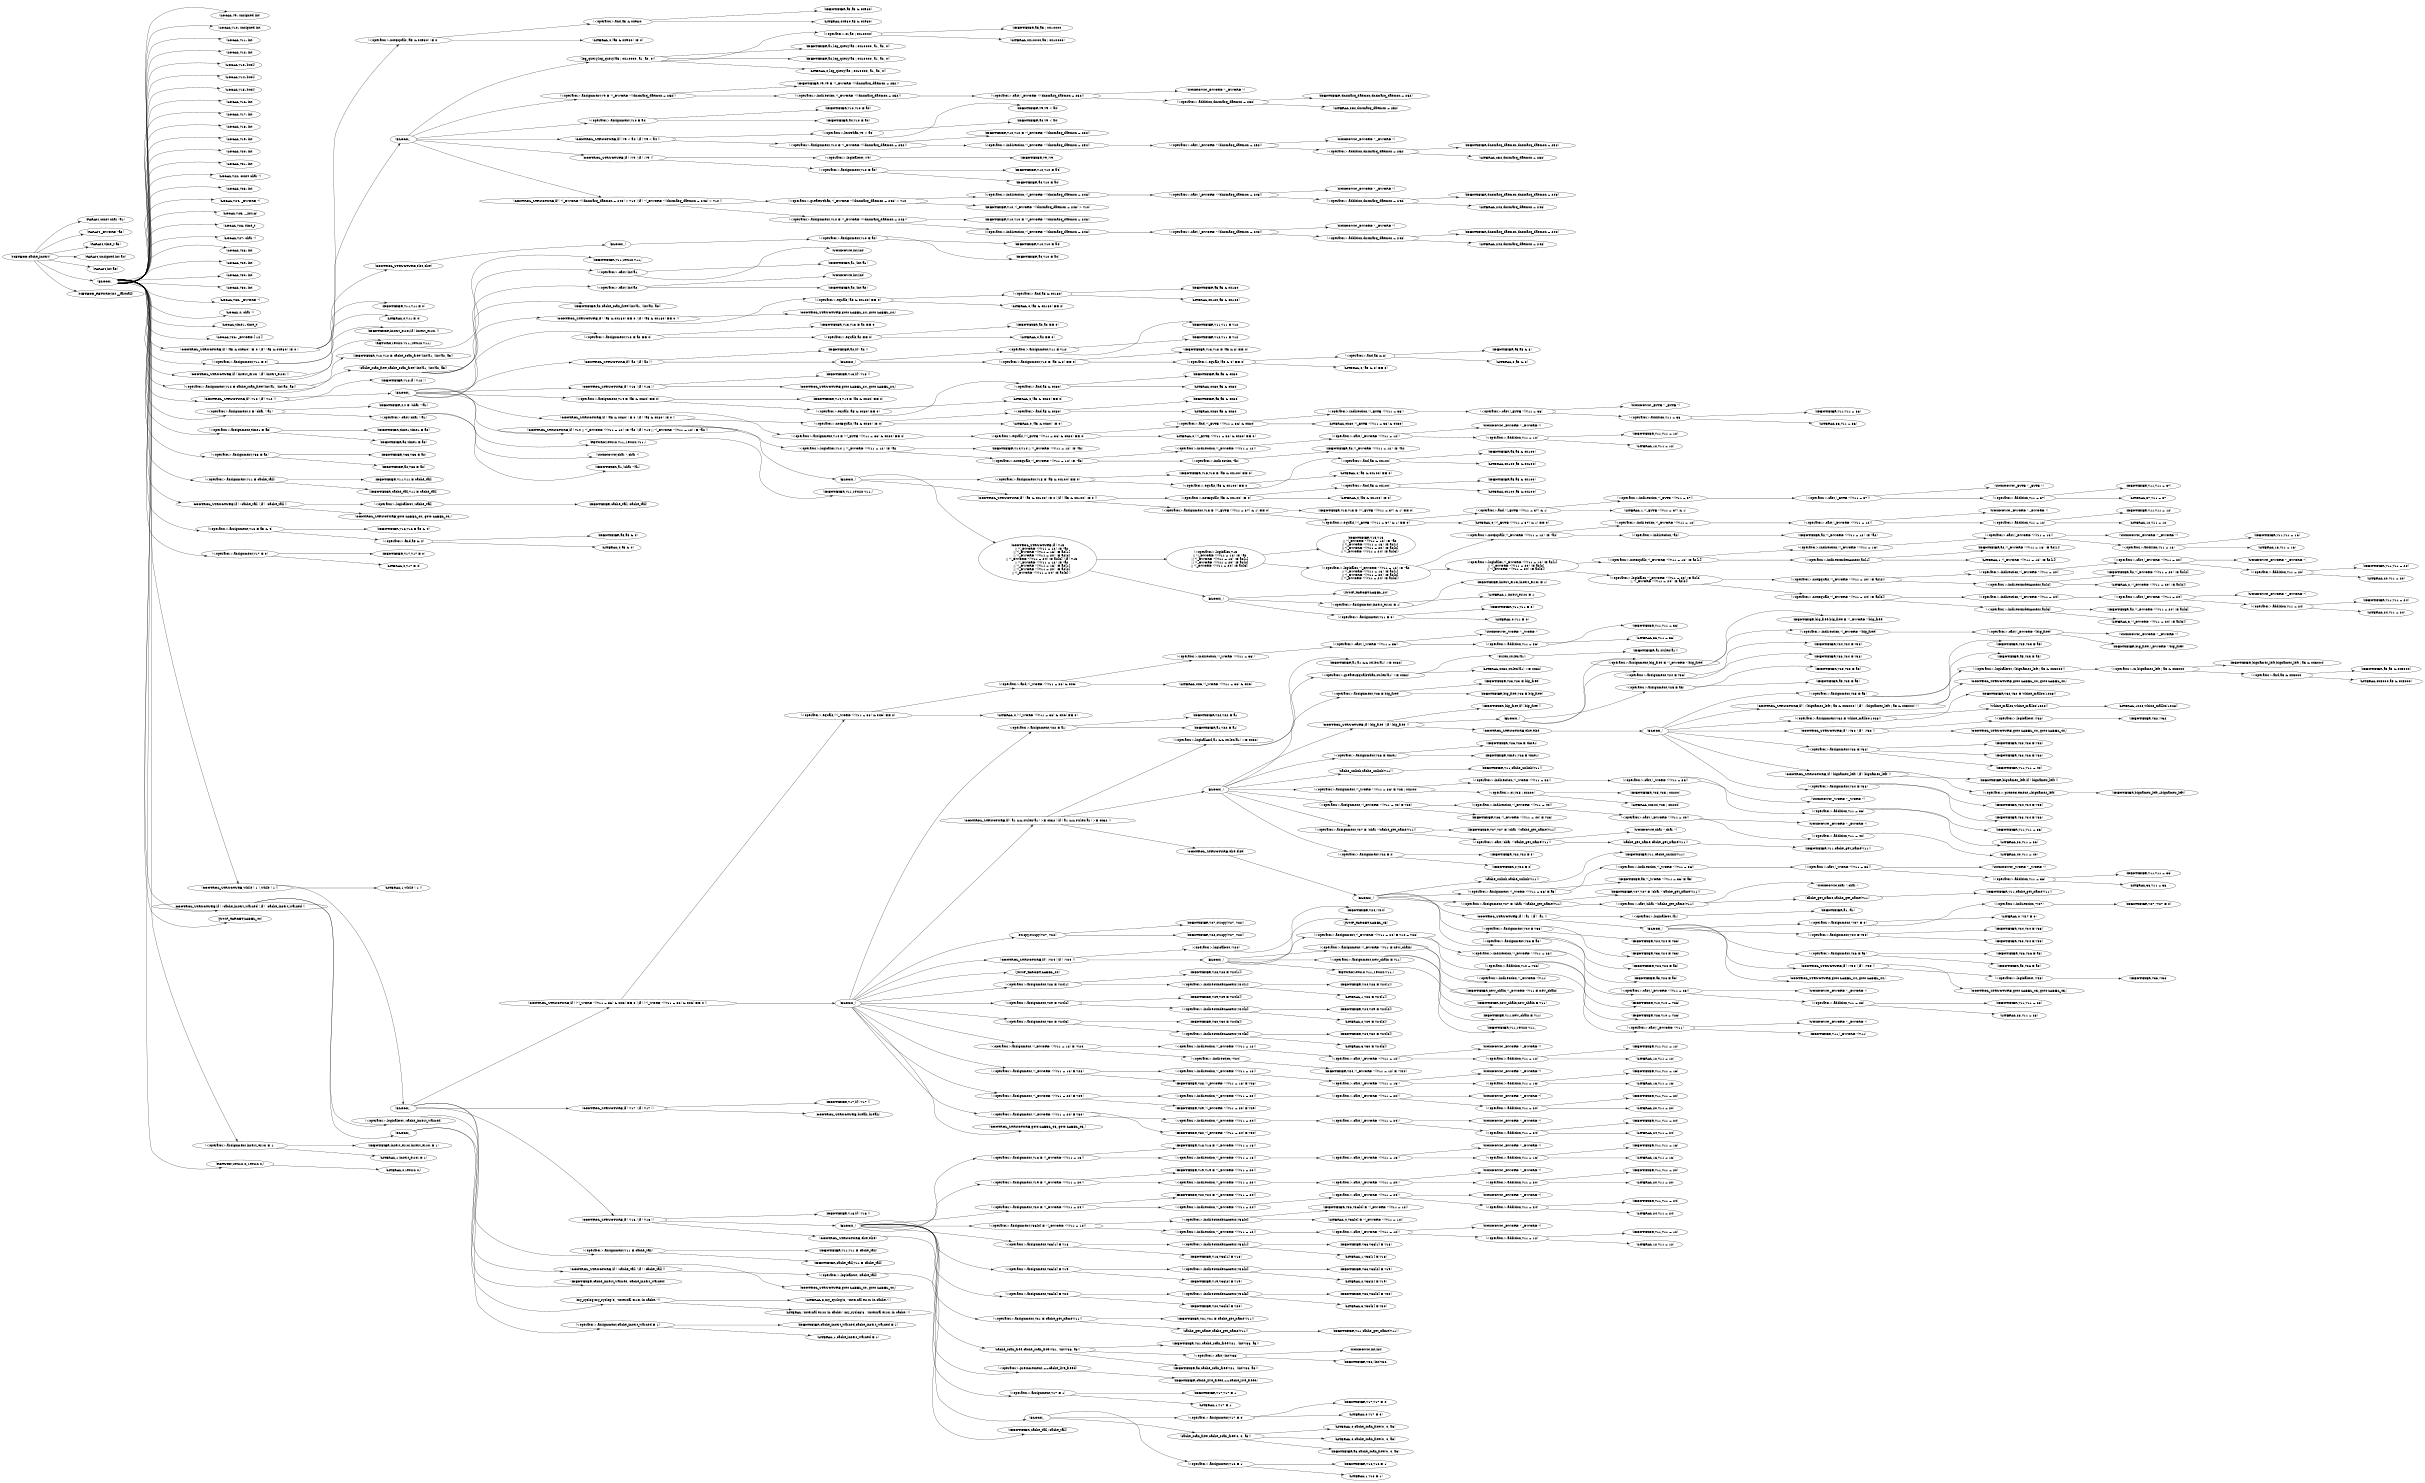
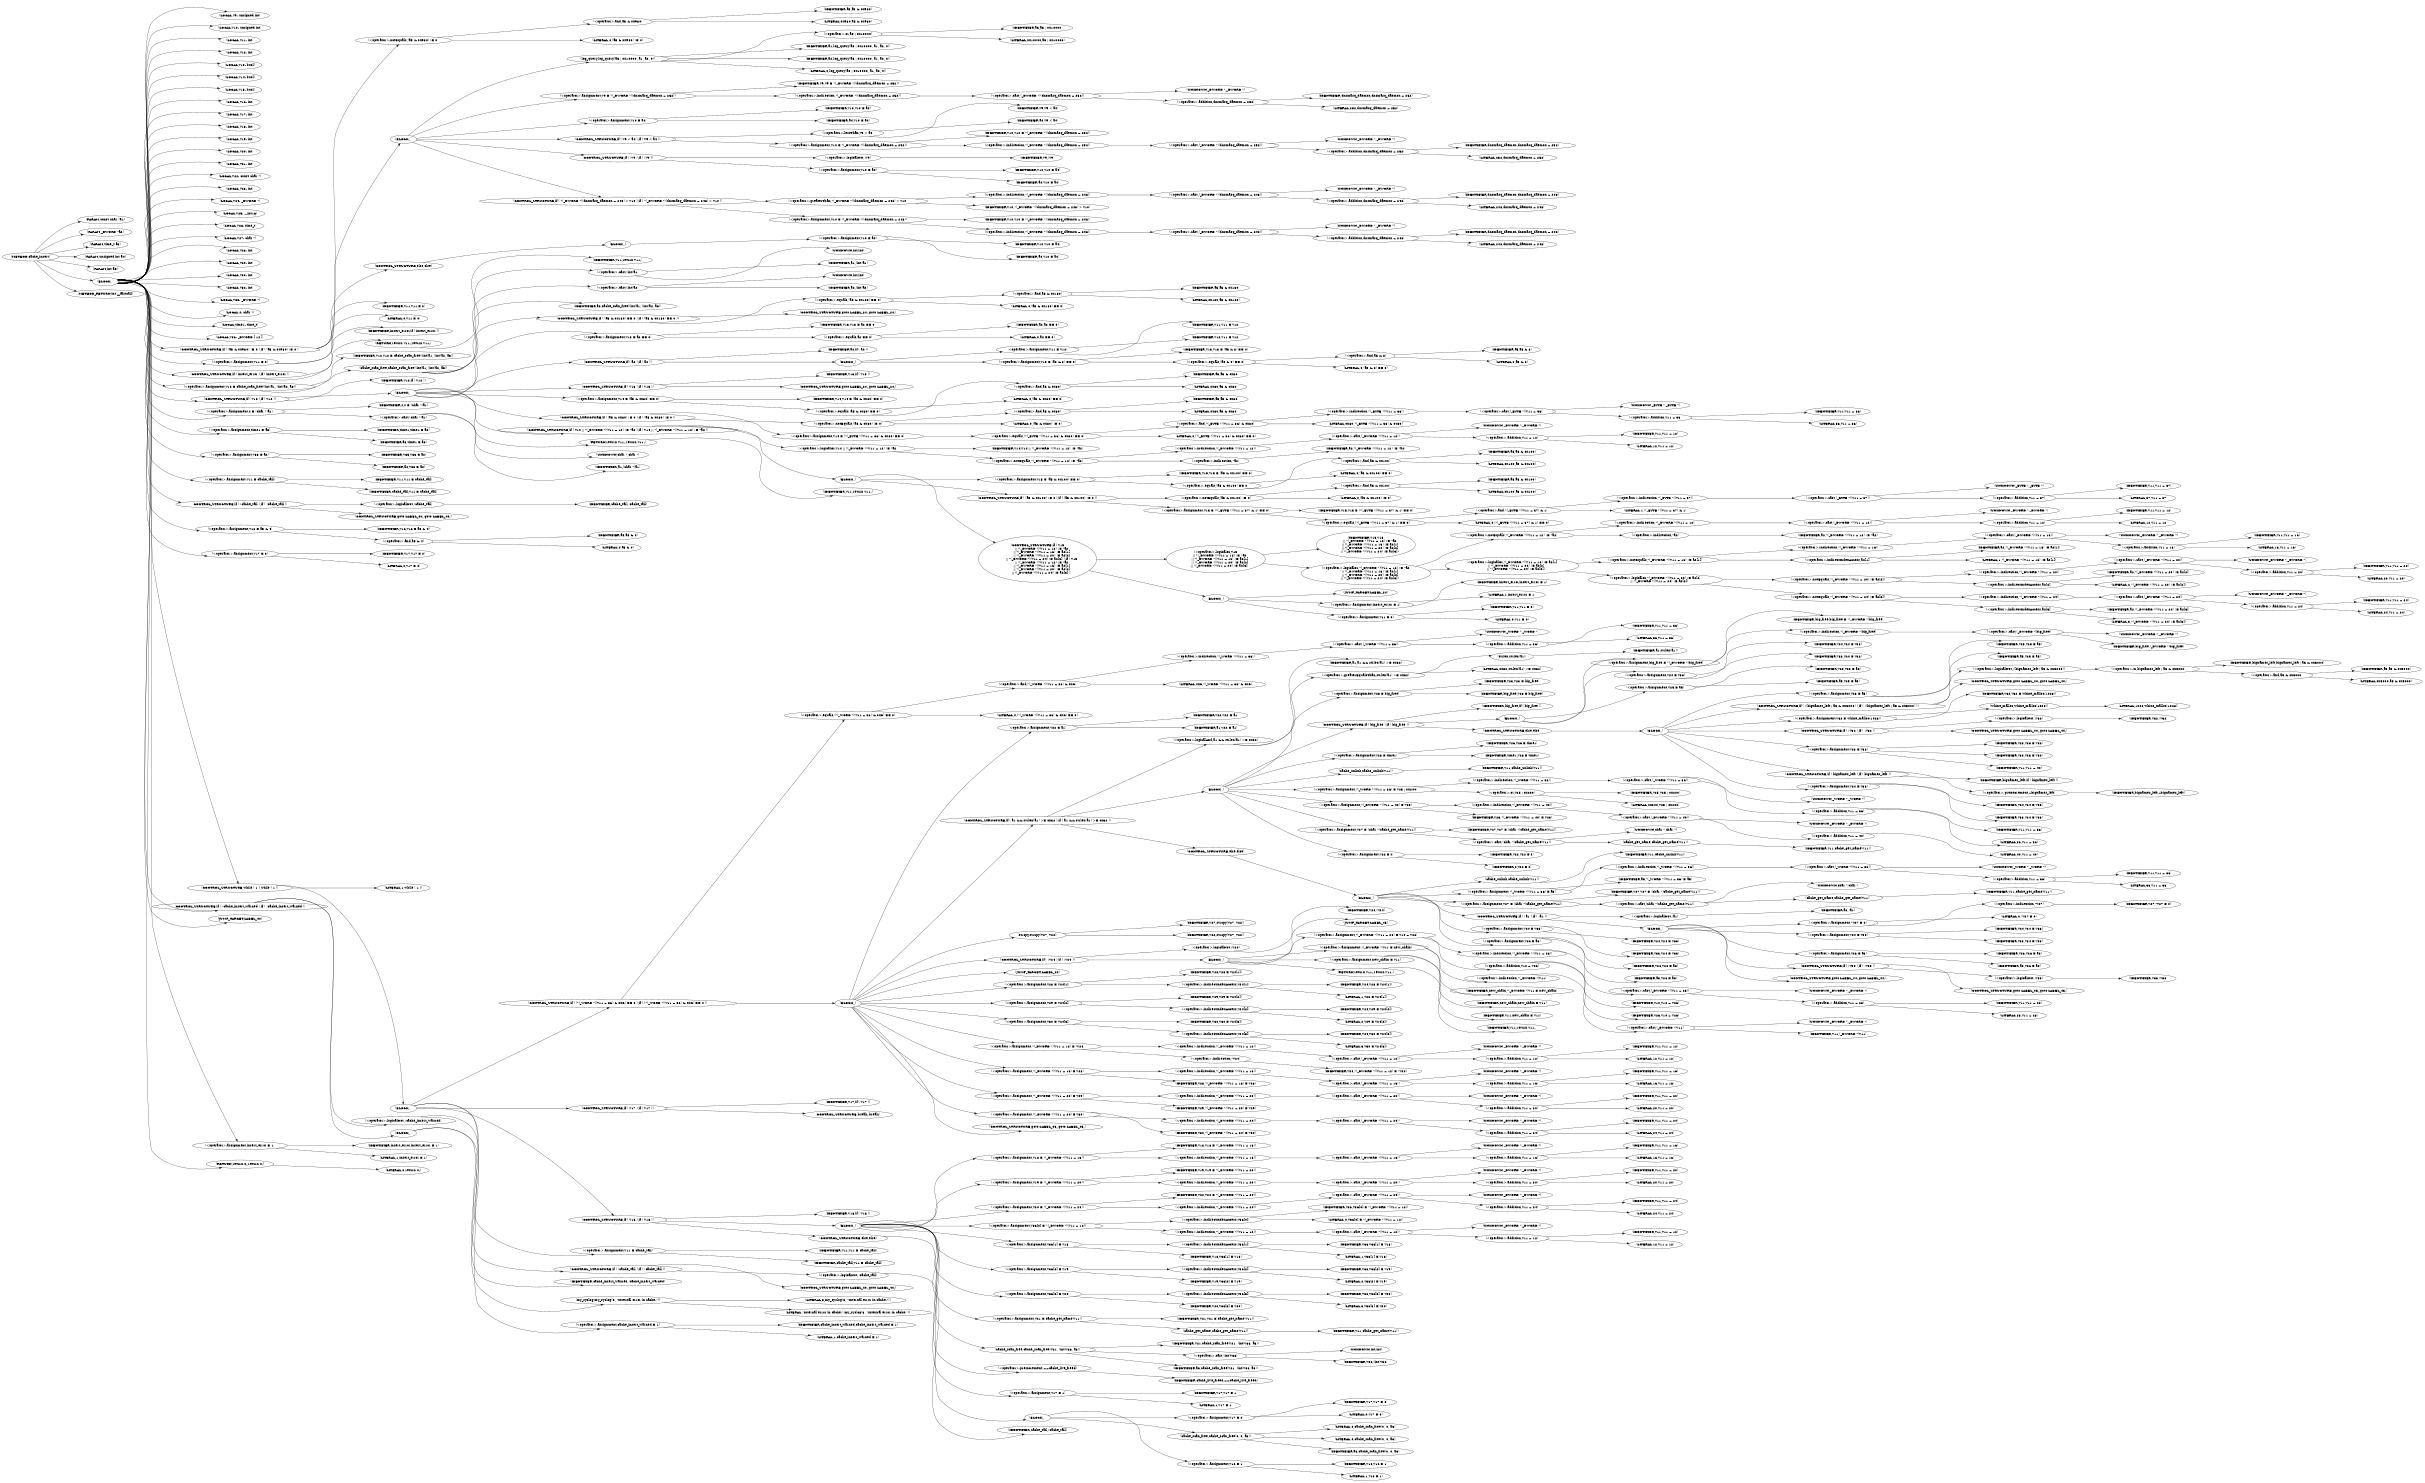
node "(IDENTIFIER,a1,!a1)": label "(IDENTIFIER,a1,!a1)" -> "(IDENTIFIER,a3,!a1)"
